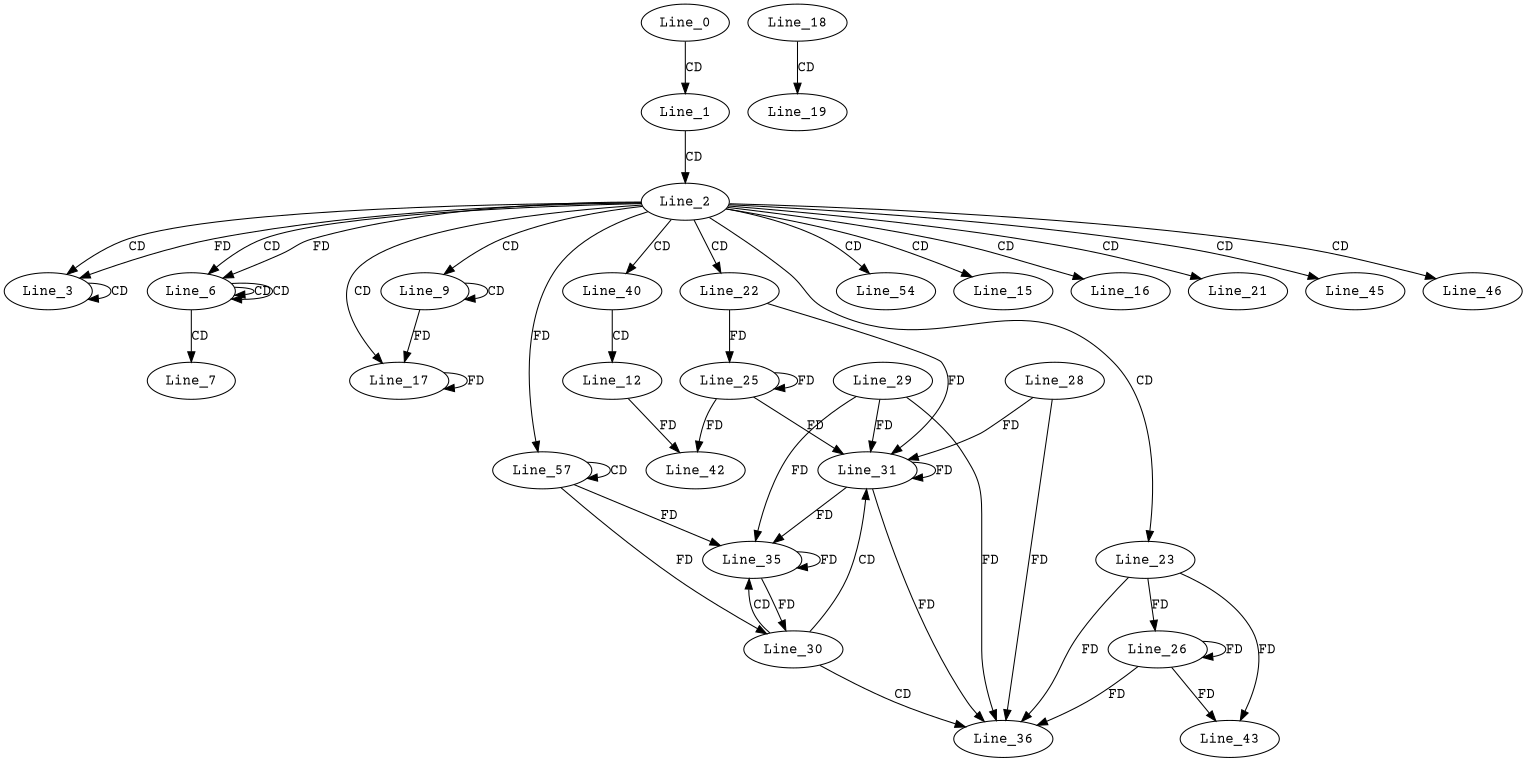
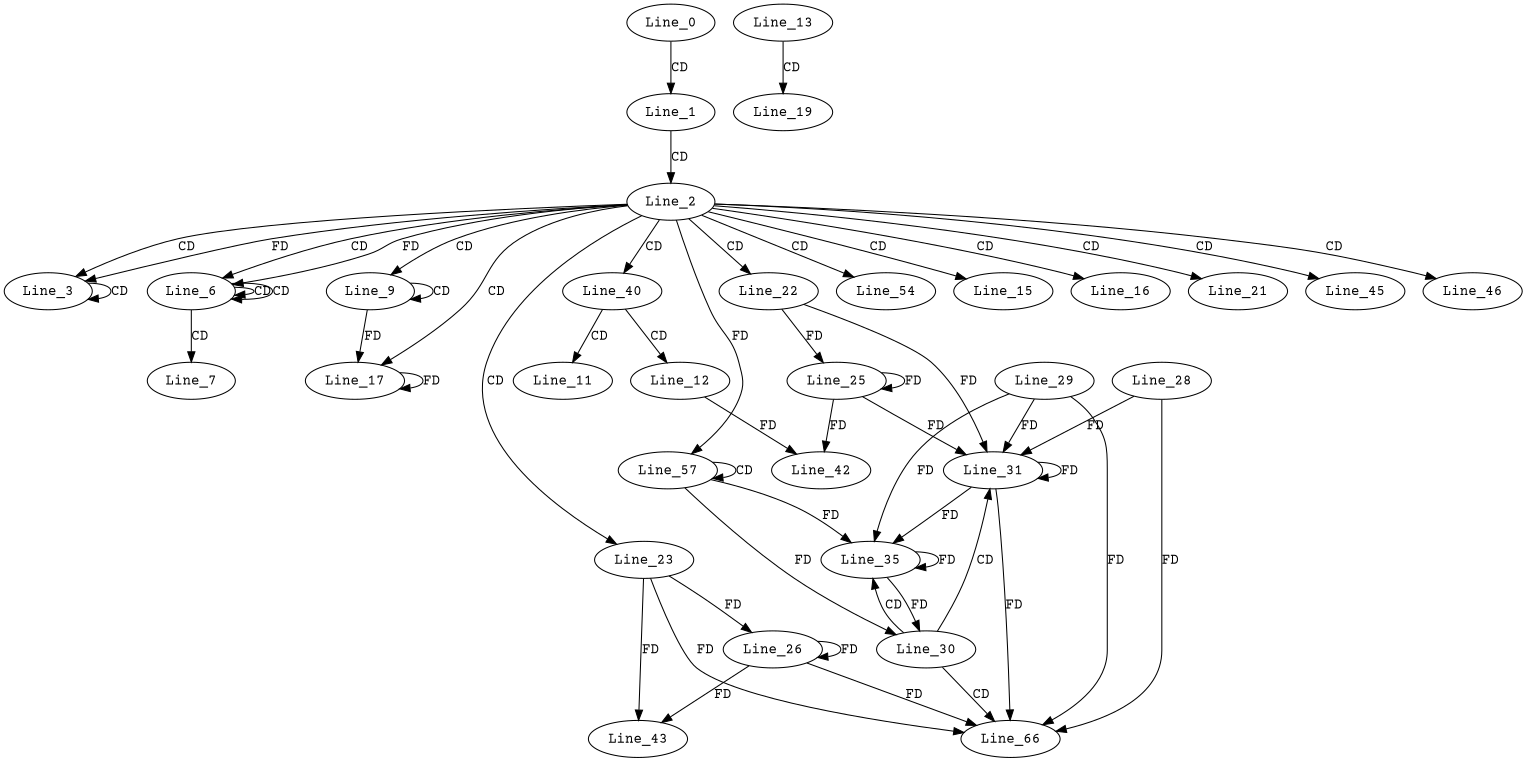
node "Line_18": label "Line_18" -> "Line_13"
node "Line_11": added
node "Line_36": label "Line_36" -> "Line_66"
